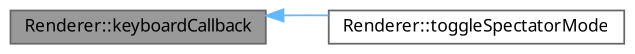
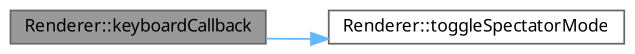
edge "Renderer::toggleSpectatorMode" -> "Renderer::keyboardCallback": reversed
